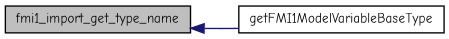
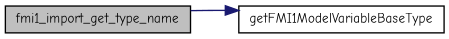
edge "getFMI1ModelVariableBaseType" -> "fmi1_import_get_type_name": reversed
